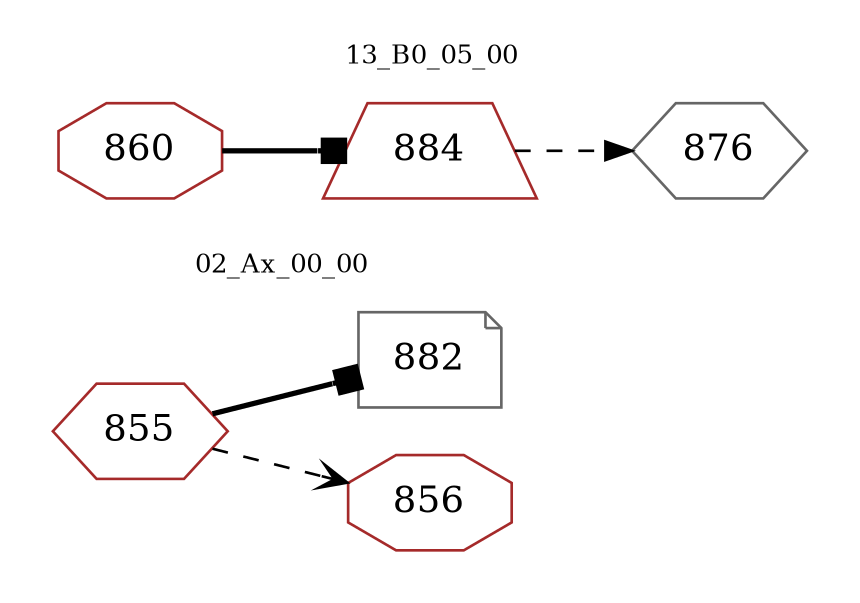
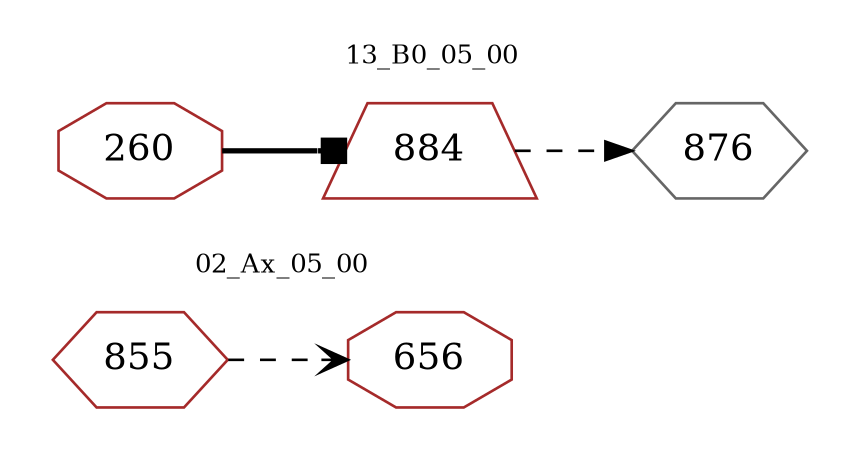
node "860": label "860" -> "260"
cluster "02_Ax_00_00": label "02_Ax_00_00" -> "02_Ax_05_00"
node "882": removed
node "856": label "856" -> "656"
